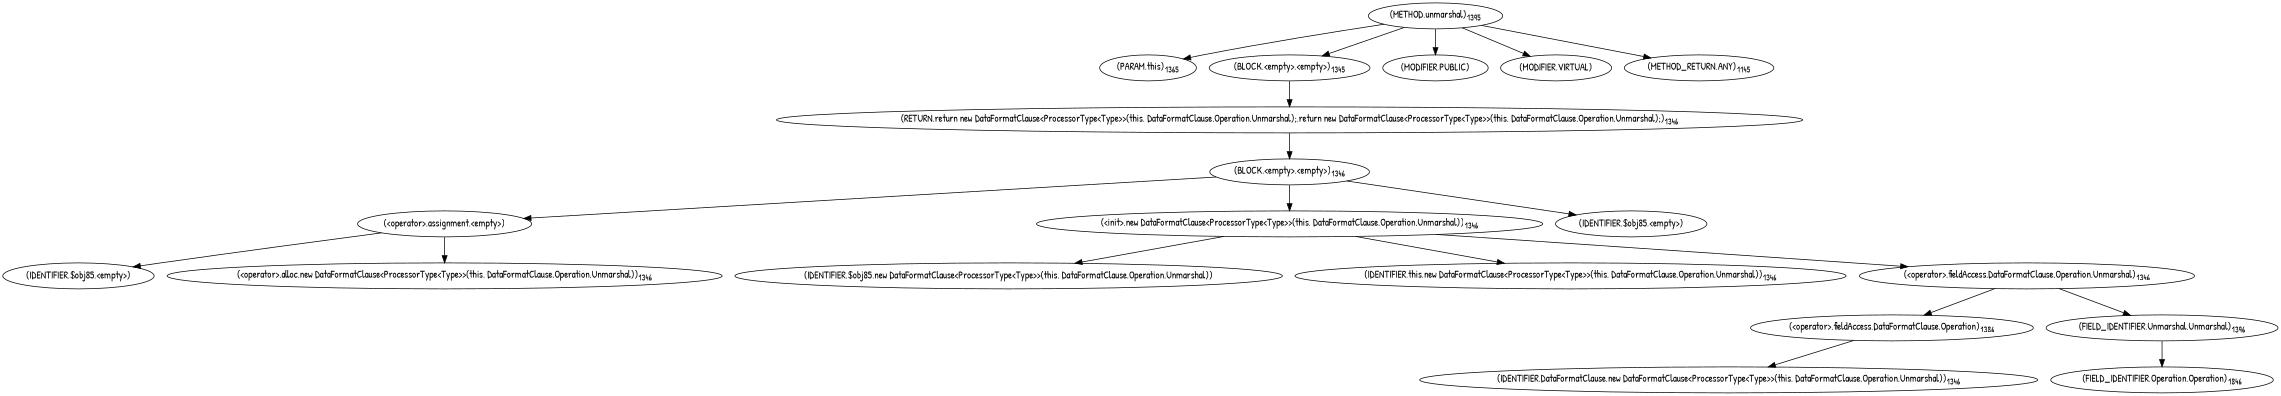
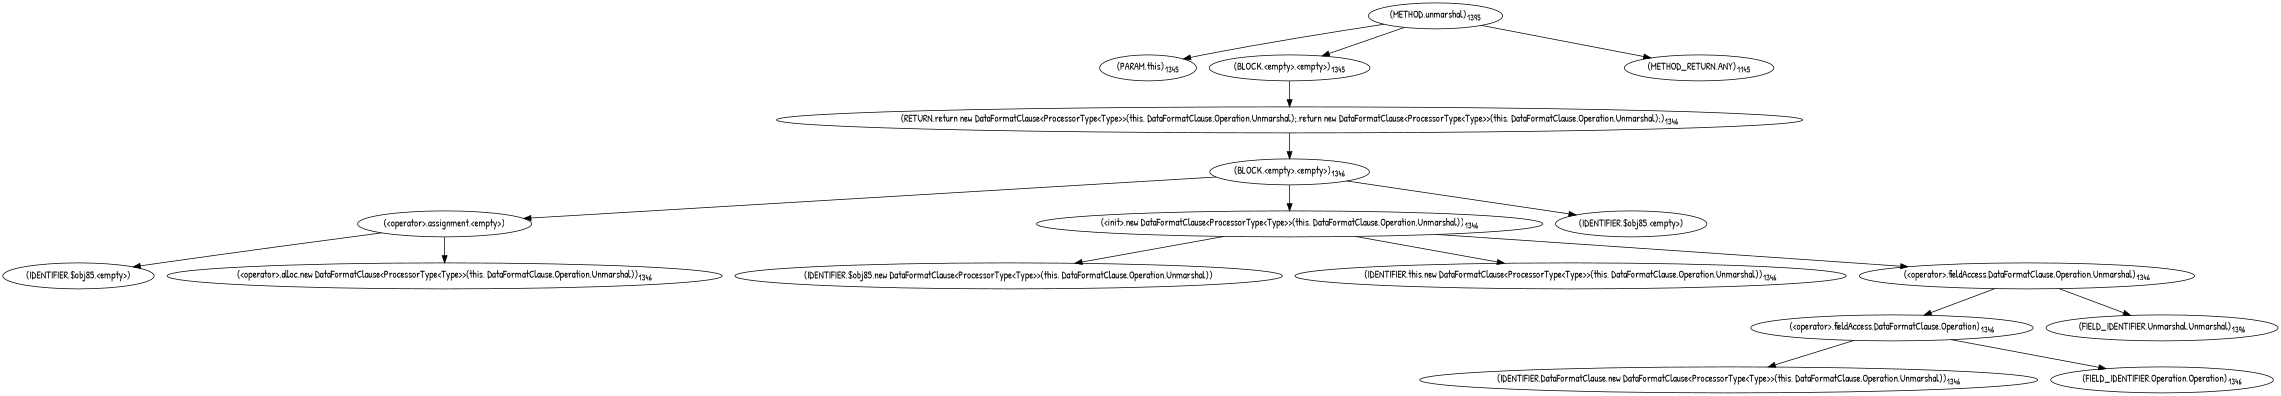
node "(PARAM,this)": text "1365" -> "1345"
node "(MODIFIER,PUBLIC)": removed
node "(MODIFIER,VIRTUAL)": removed
node "(<operator>.fieldAccess,DataFormatClause.Operation)": text "1386" -> "1346"
edge "(FIELD_IDENTIFIER,Unmarshal,Unmarshal)" -> "(FIELD_IDENTIFIER,Operation,Operation)": now "(<operator>.fieldAccess,DataFormatClause.Operation)" -> "(FIELD_IDENTIFIER,Operation,Operation)"
node "(FIELD_IDENTIFIER,Operation,Operation)": text "1846" -> "1346"
